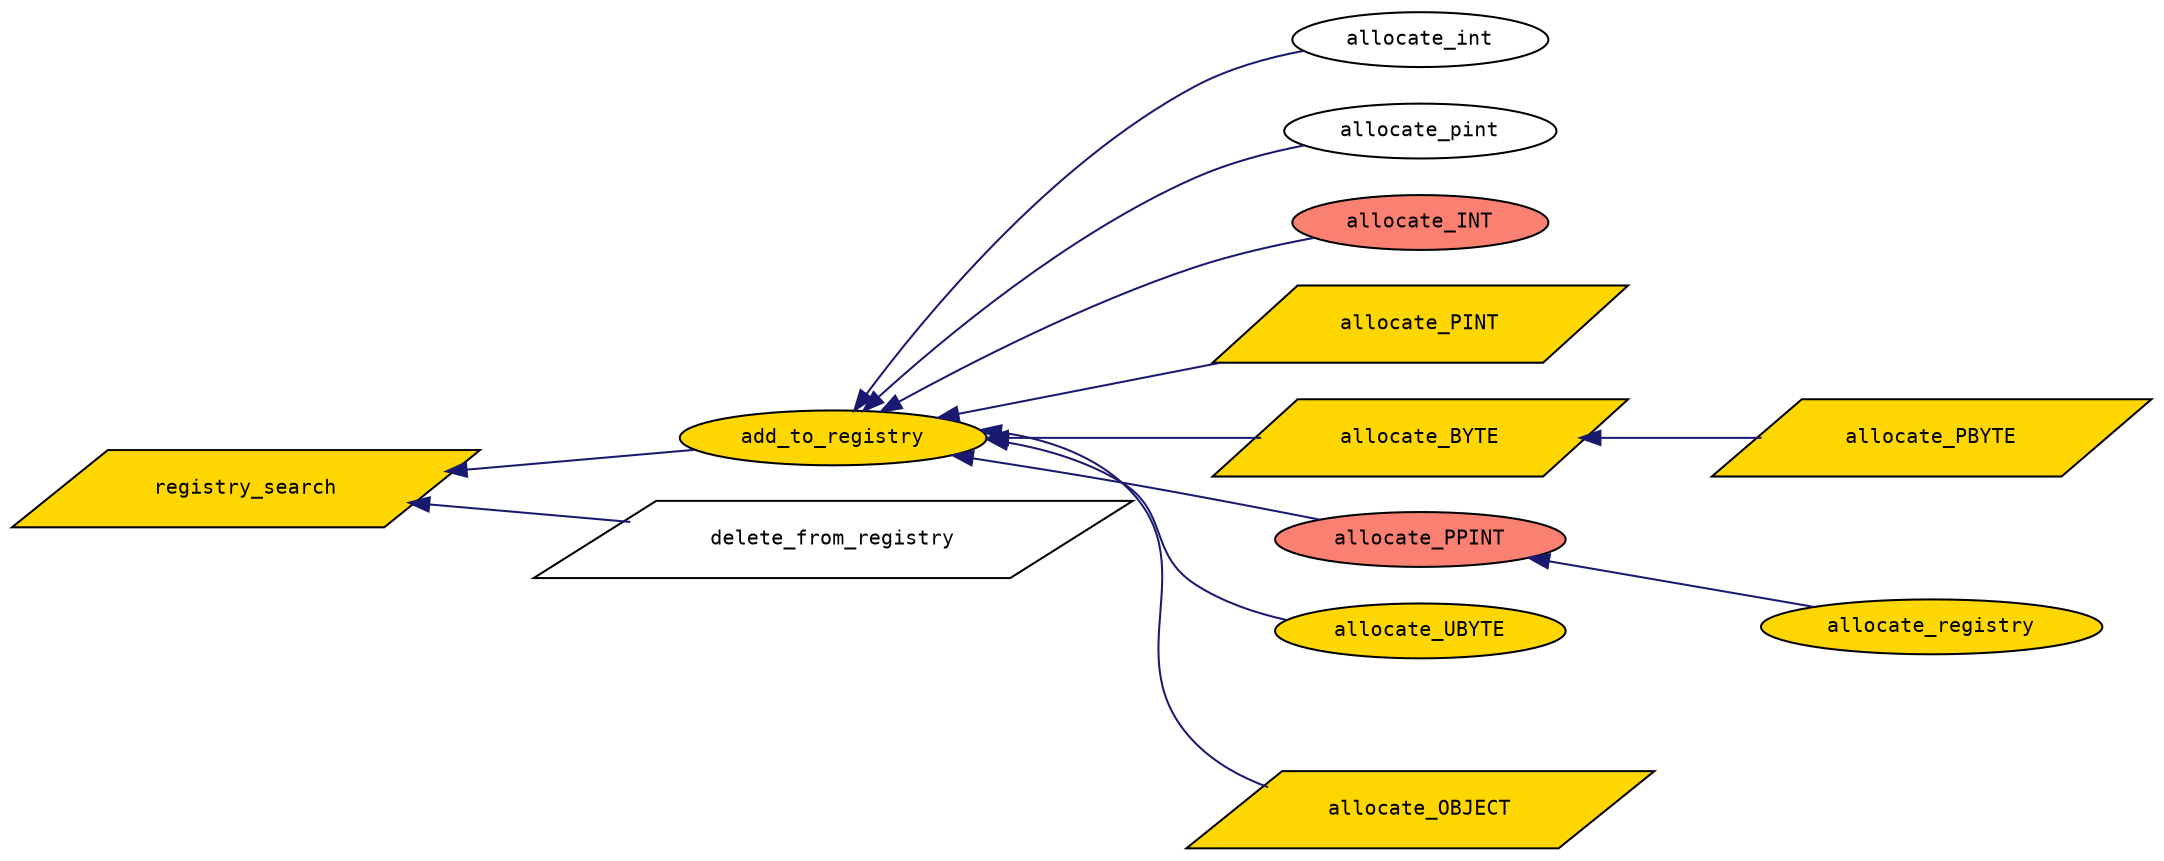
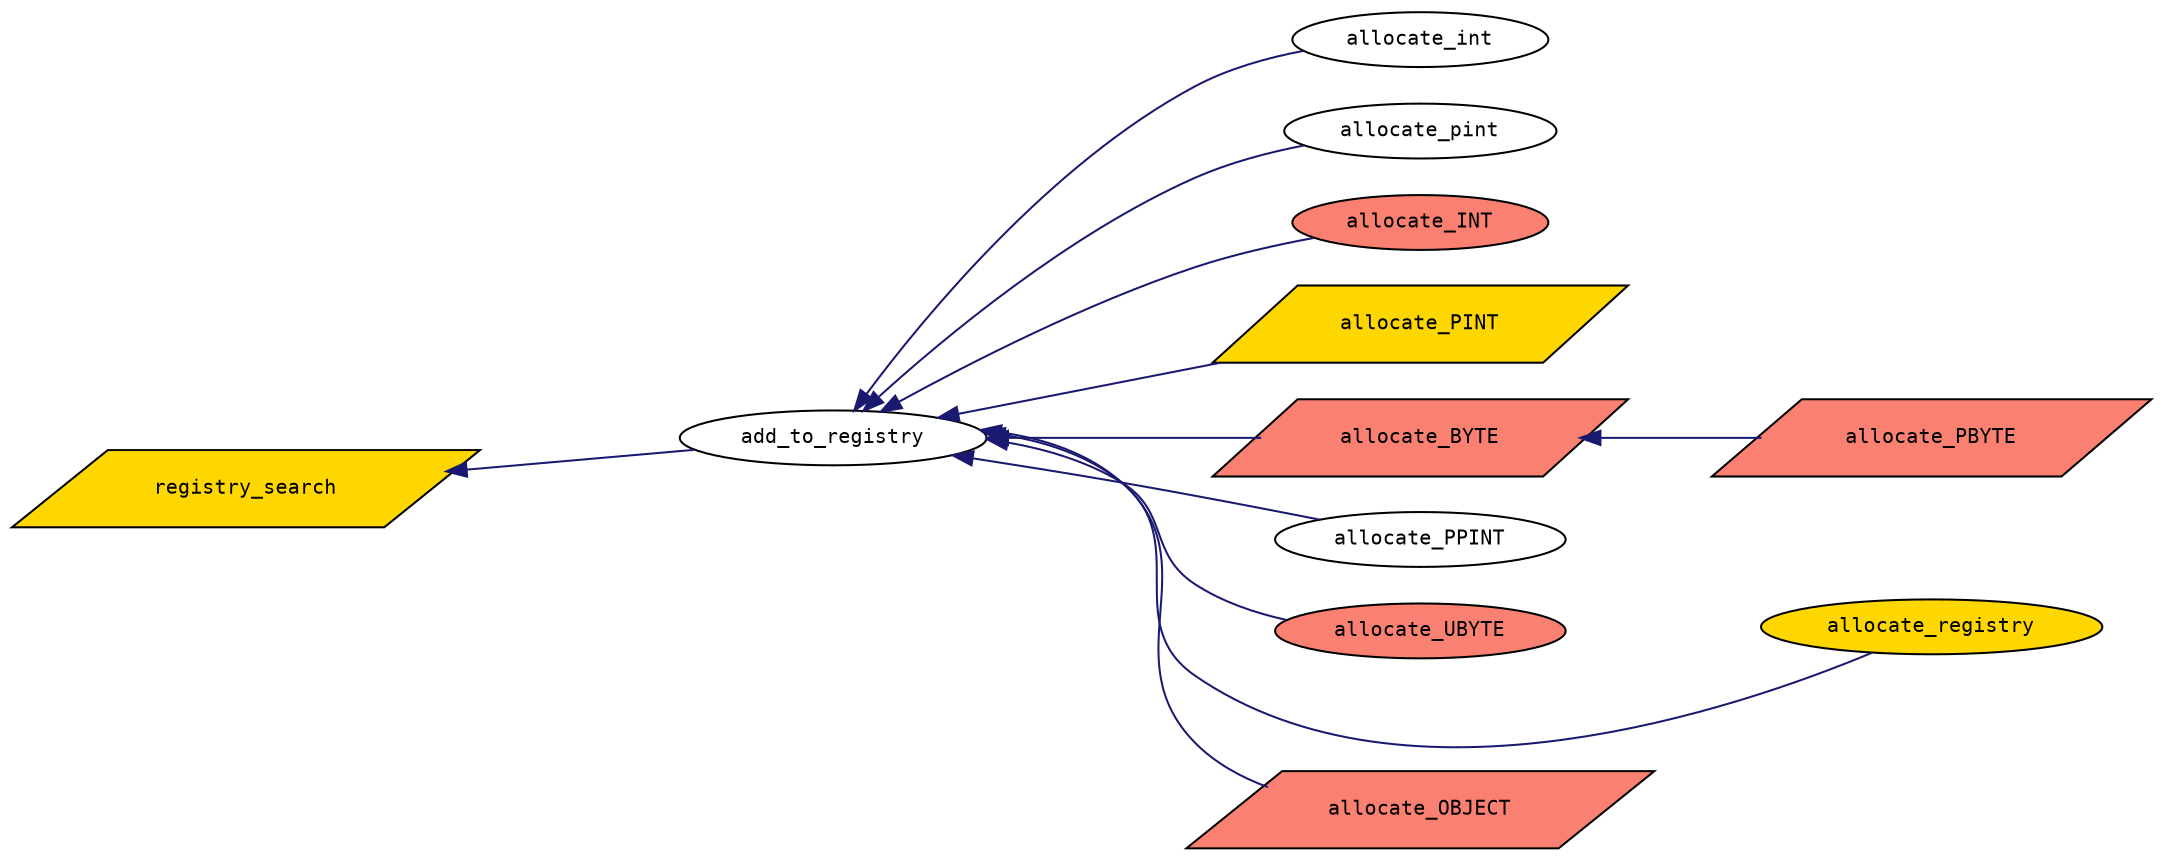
node "add_to_registry": fillcolor gold -> white
node "allocate_BYTE": fillcolor gold -> salmon
node "allocate_PBYTE": fillcolor gold -> salmon
node "delete_from_registry": removed
node "allocate_PPINT": fillcolor salmon -> white
edge "allocate_registry" -> "allocate_PPINT": now "allocate_registry" -> "add_to_registry"
node "allocate_UBYTE": fillcolor gold -> salmon
node "allocate_OBJECT": fillcolor gold -> salmon
